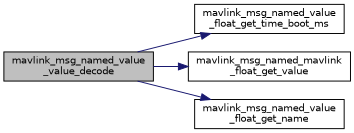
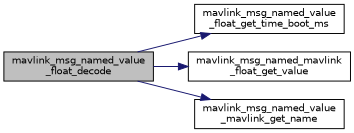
node "mavlink_msg_named_value _value_decode": label "mavlink_msg_named_value _value_decode" -> "mavlink_msg_named_value _float_decode"
node "mavlink_msg_named_value _float_get_name": label "mavlink_msg_named_value _float_get_name" -> "mavlink_msg_named_value _mavlink_get_name"
